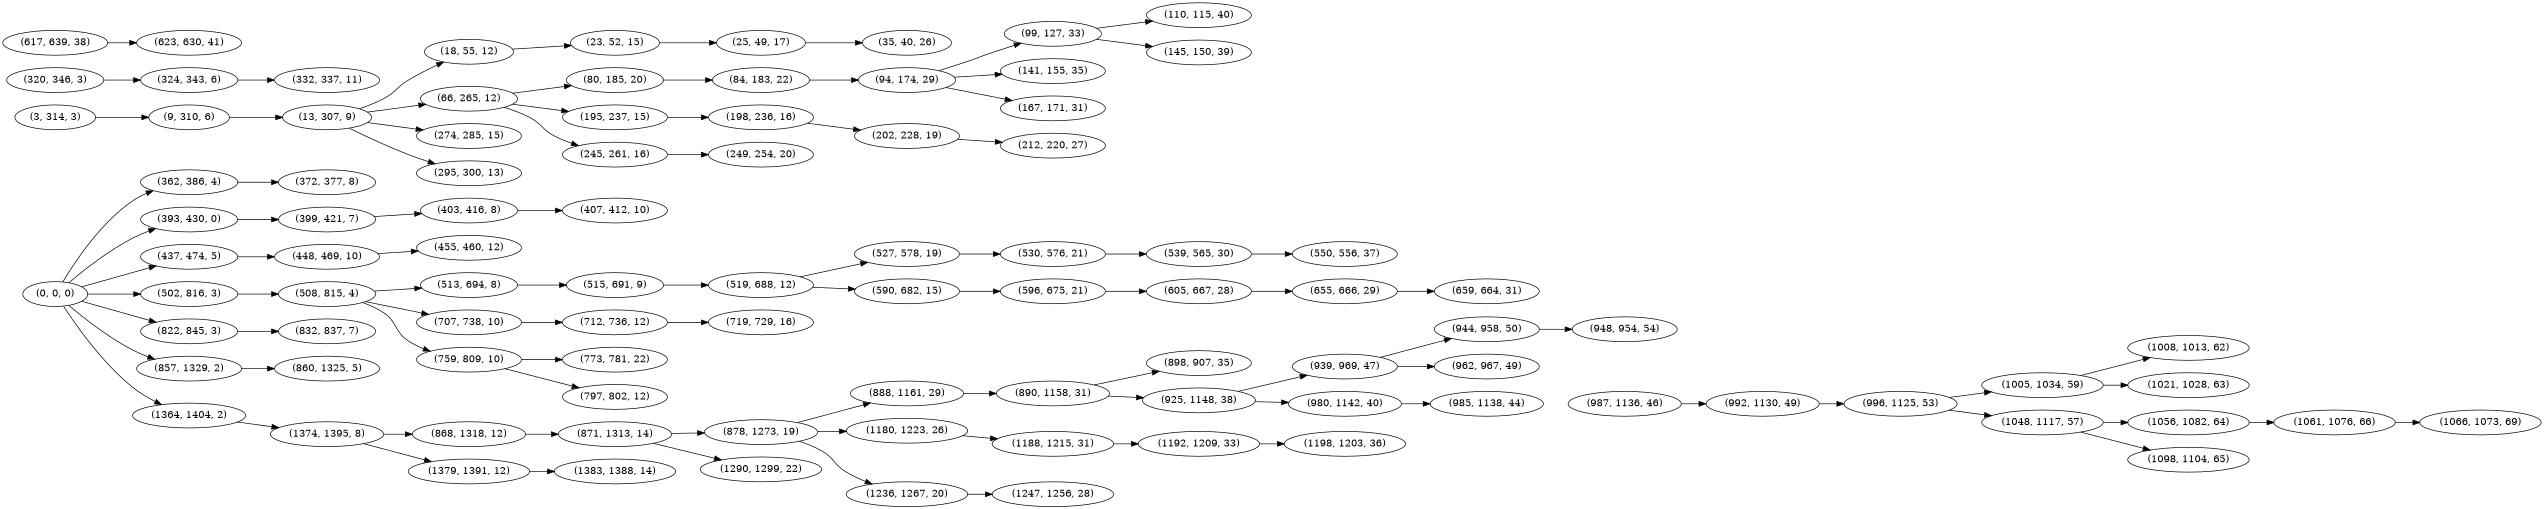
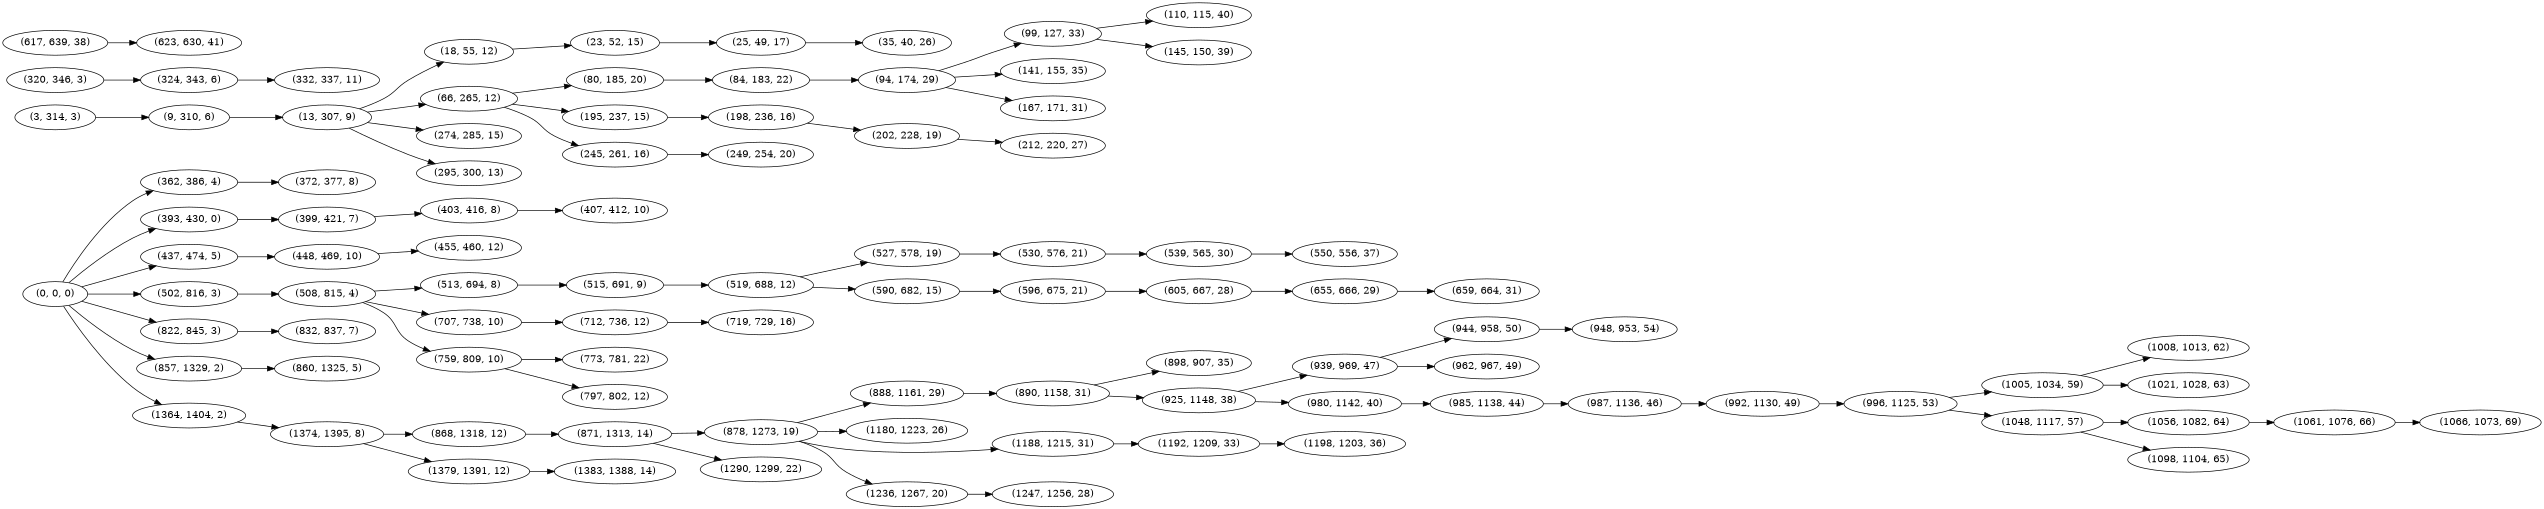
node "(948, 954, 54)": label "(948, 954, 54)" -> "(948, 953, 54)"
edge "(985, 1138, 44)" -> "(987, 1136, 46)": added
edge "(1180, 1223, 26)" -> "(1188, 1215, 31)": now "(878, 1273, 19)" -> "(1188, 1215, 31)"
